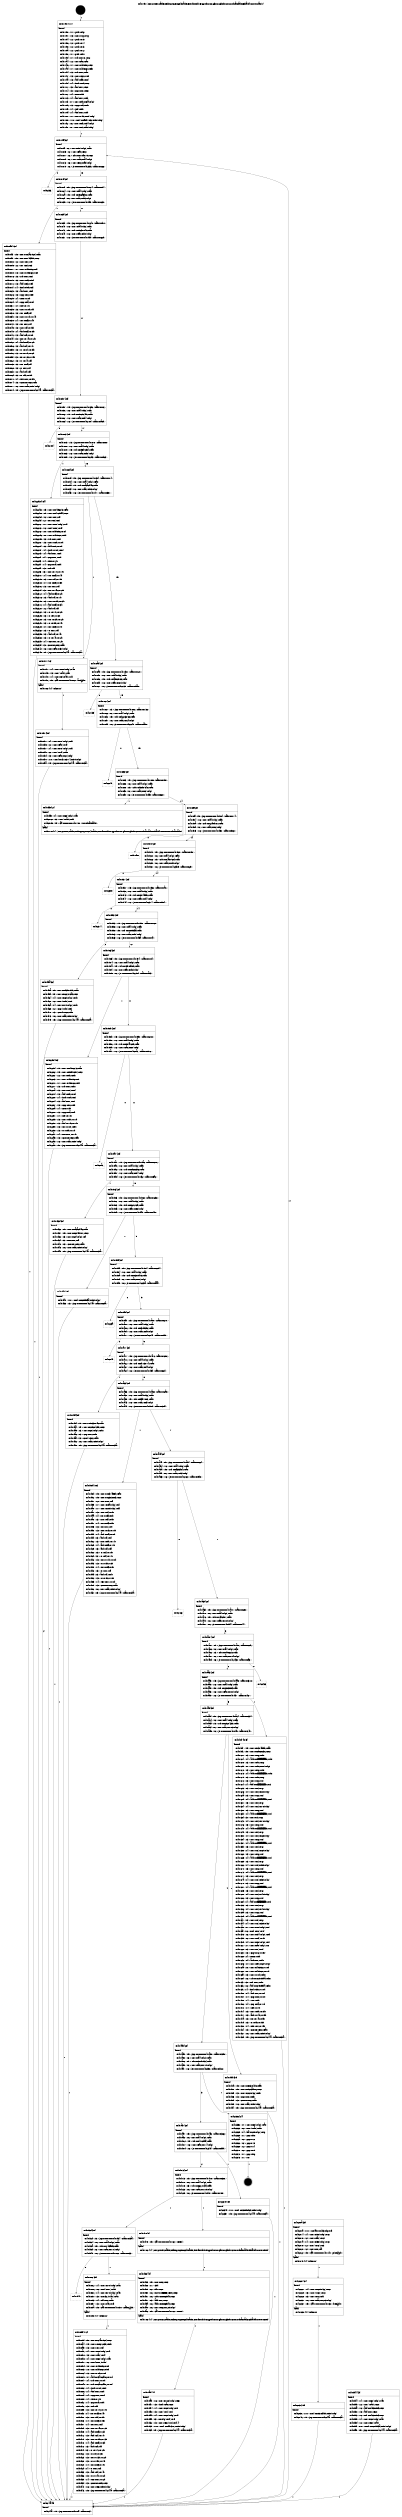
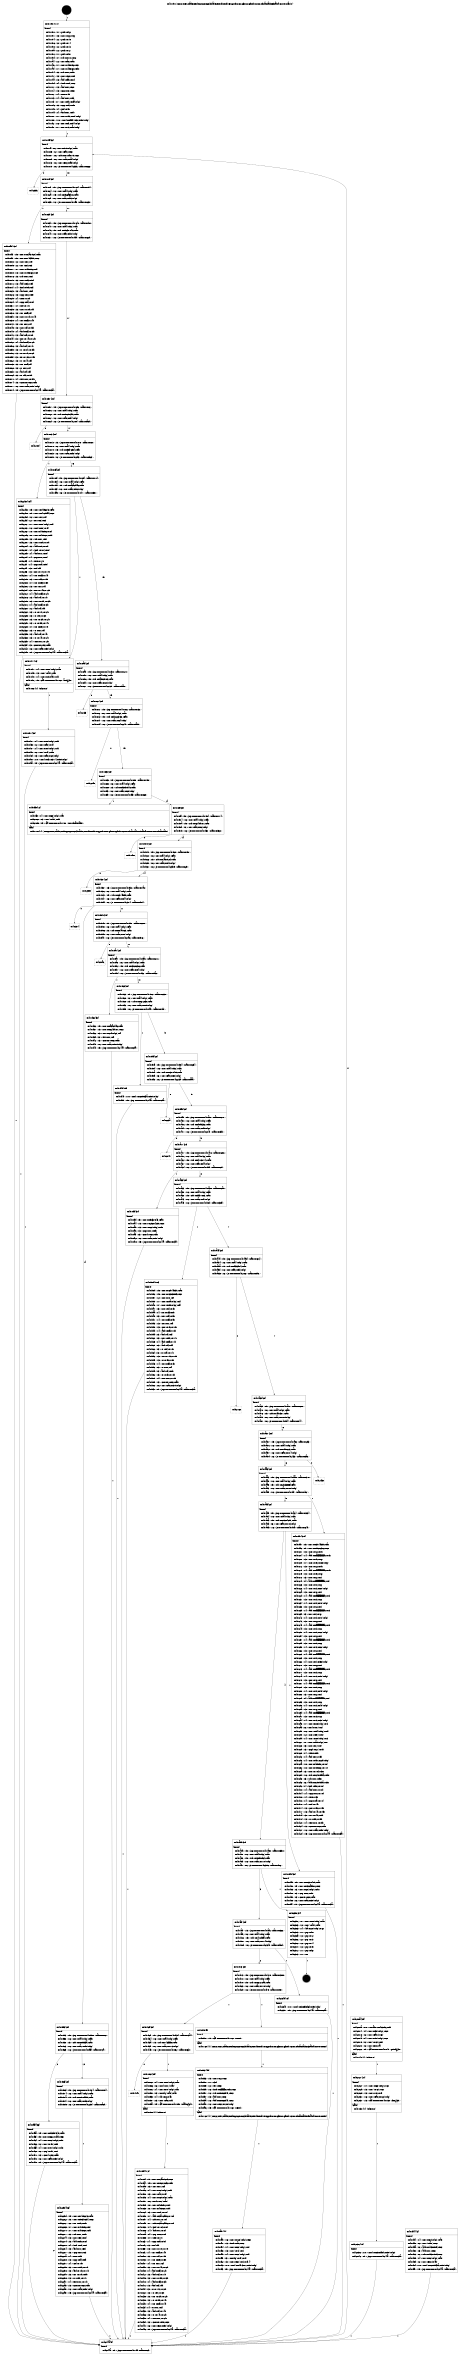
edge "0x40196f [28]" -> "0x40198b [28]": now "0x401937 [28]" -> "0x40198b [28]"
